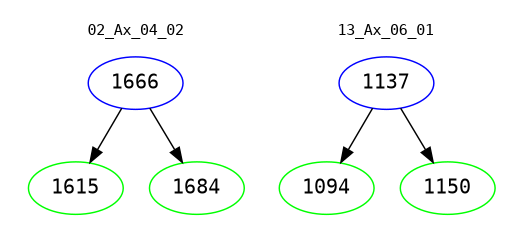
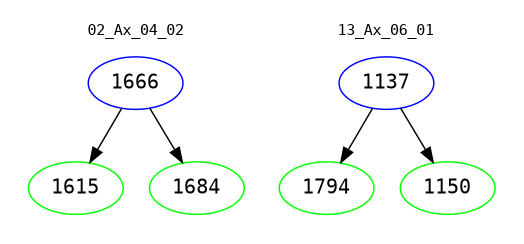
node "1094": label "1094" -> "1794"
